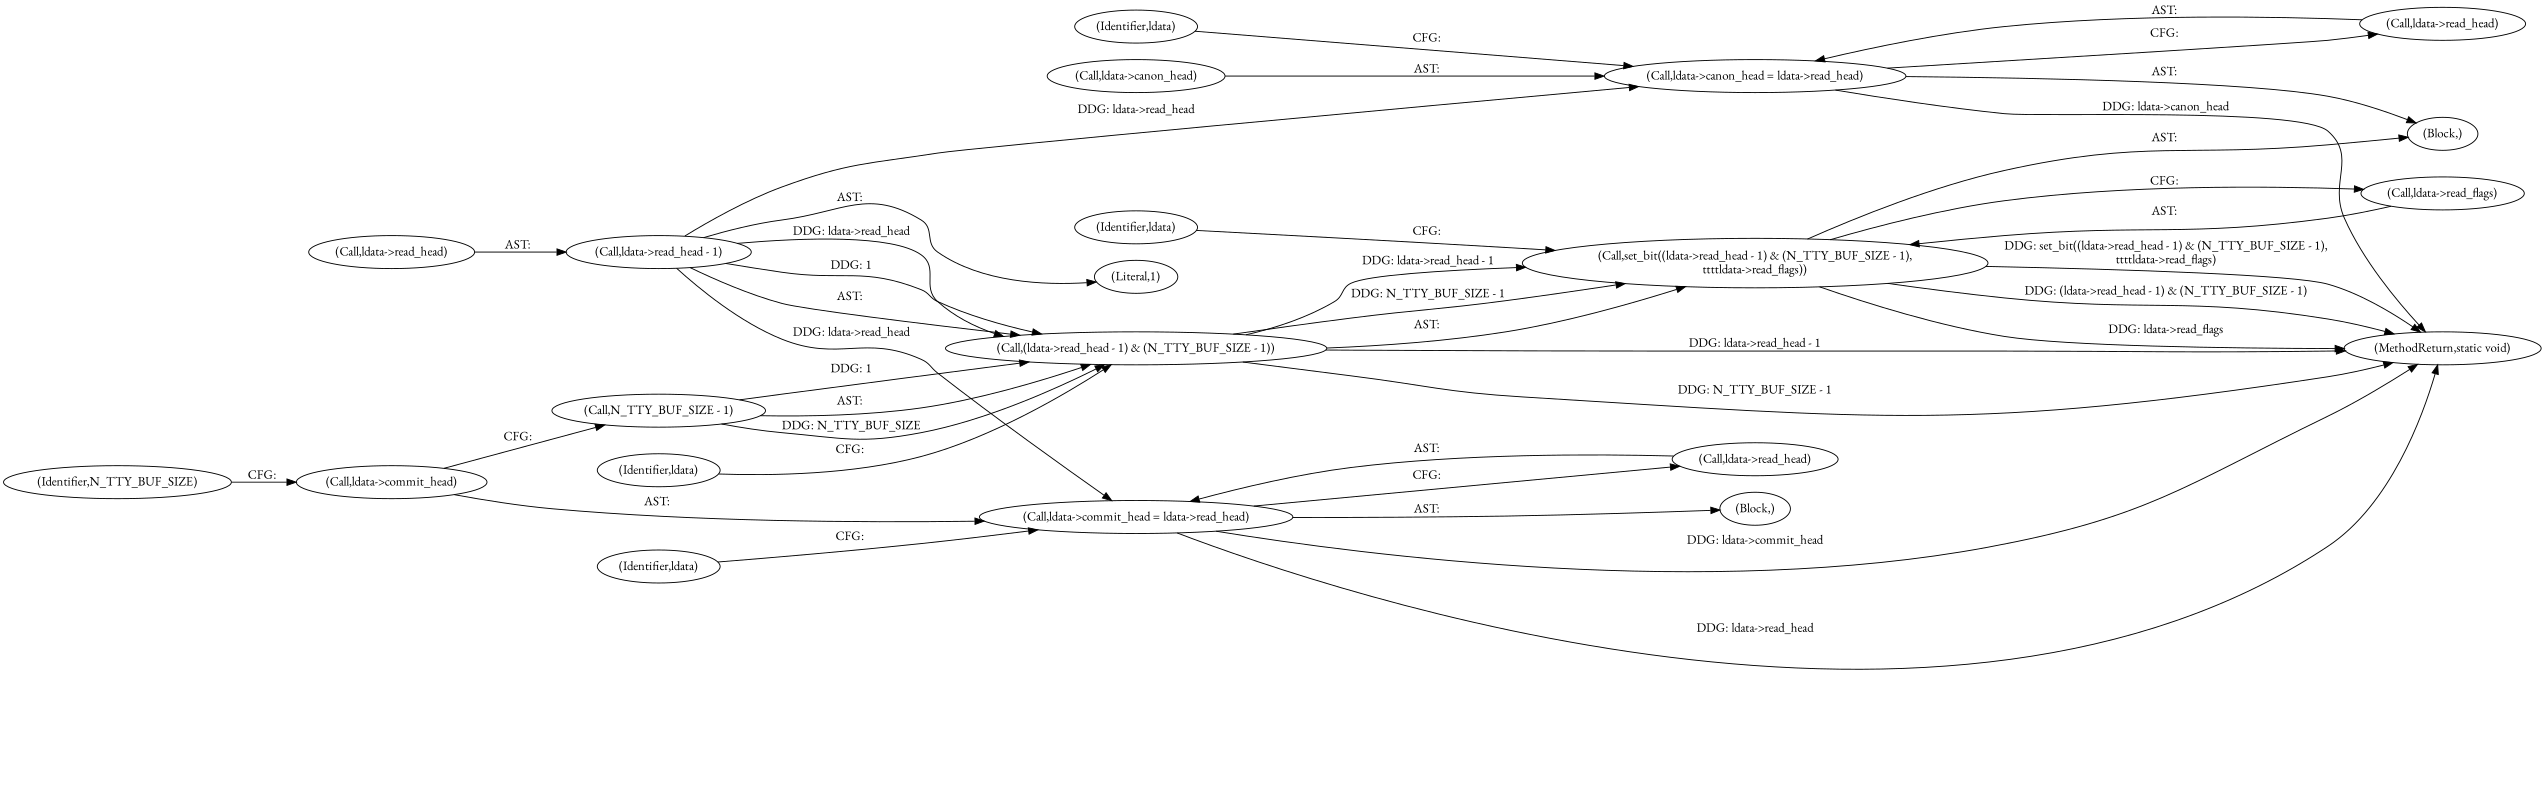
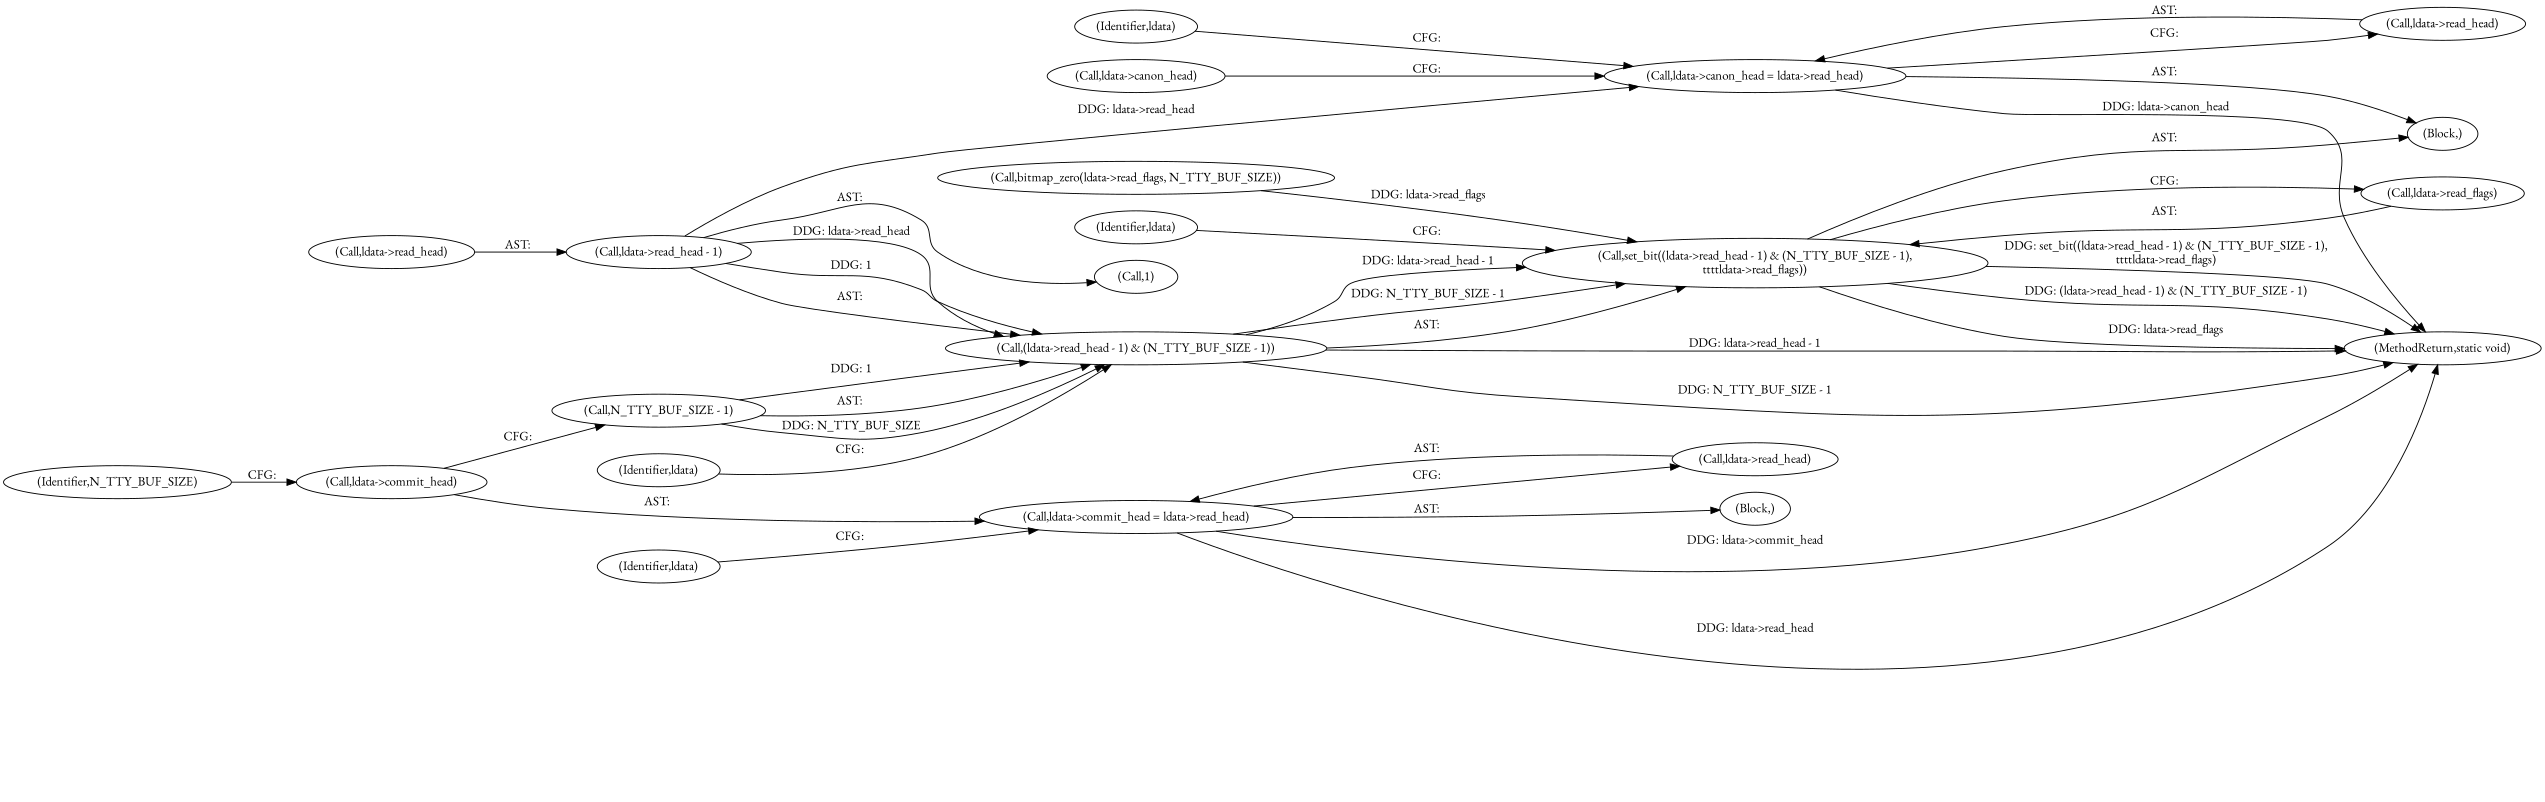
edge "(Call,ldata->canon_head)" -> "(Call,ldata->canon_head = ldata->read_head)": label "AST: " -> "CFG: "
node "(Call,bitmap_zero(ldata->read_flags, N_TTY_BUF_SIZE))": added
node "(Literal,1)": label "(Literal,1)" -> "(Call,1)"
edge "(Call,ldata->read_head - 1)" -> "(Call,ldata->commit_head = ldata->read_head)": removed, label "DDG: ldata->read_head"
